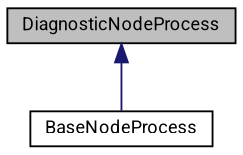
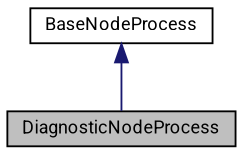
edge "BaseNodeProcess" -> "DiagnosticNodeProcess": reversed
